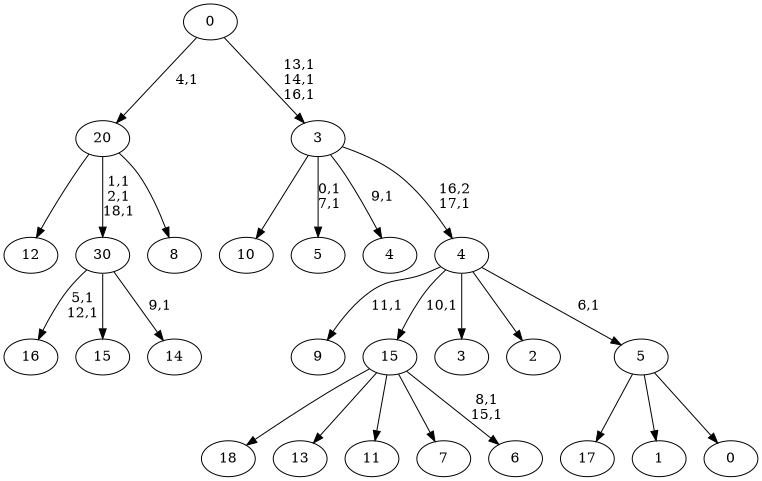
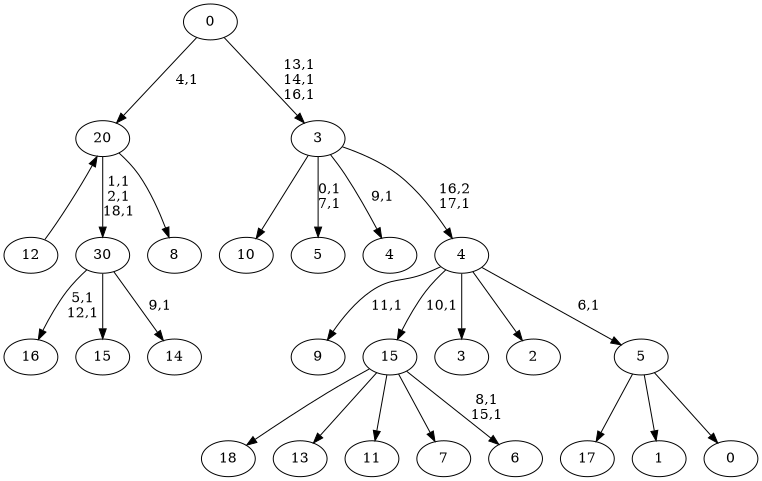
edge "20" -> "12": reversed
